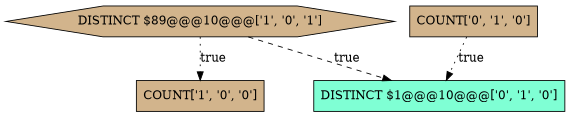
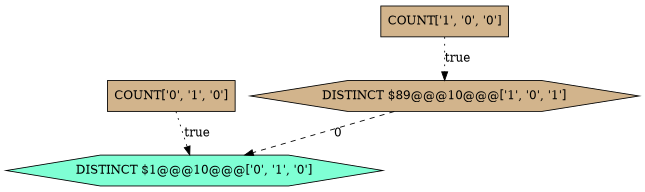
edge "DISTINCT $89@@@10@@@['1', '0', '1']" -> "COUNT['1', '0', '0']": reversed
edge "DISTINCT $89@@@10@@@['1', '0', '1']" -> "DISTINCT $1@@@10@@@['0', '1', '0']": label "true" -> "0"
node "DISTINCT $1@@@10@@@['0', '1', '0']": shape box -> hexagon
